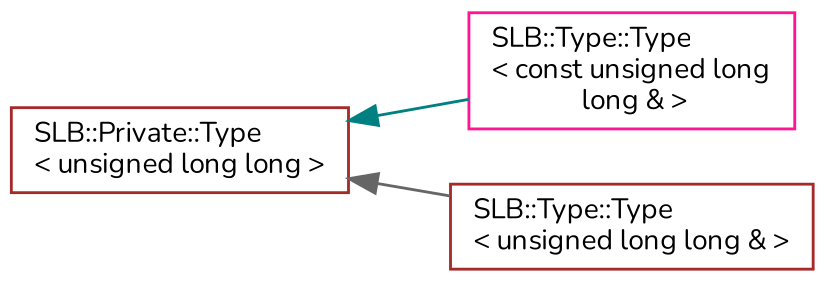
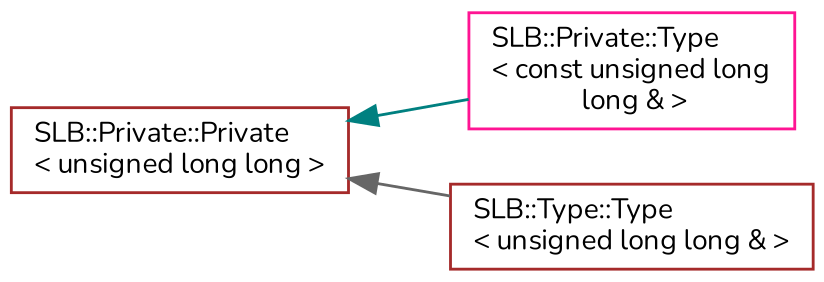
node "SLB::Type::Type < const unsigned long long & >": label "SLB::Type::Type < const unsigned long long & >" -> "SLB::Private::Type < const unsigned long long & >"
node "SLB::Private::Type < unsigned long long >": label "SLB::Private::Type < unsigned long long >" -> "SLB::Private::Private < unsigned long long >"
